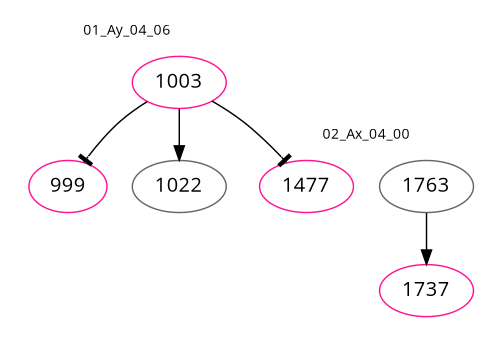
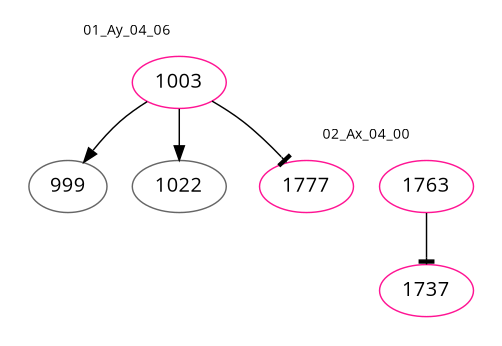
edge "1003" -> "999": arrowhead tee -> normal
node "999": color deeppink -> gray40
node "1477": label "1477" -> "1777"
node "1763": color gray40 -> deeppink
edge "1763" -> "1737": arrowhead normal -> tee
